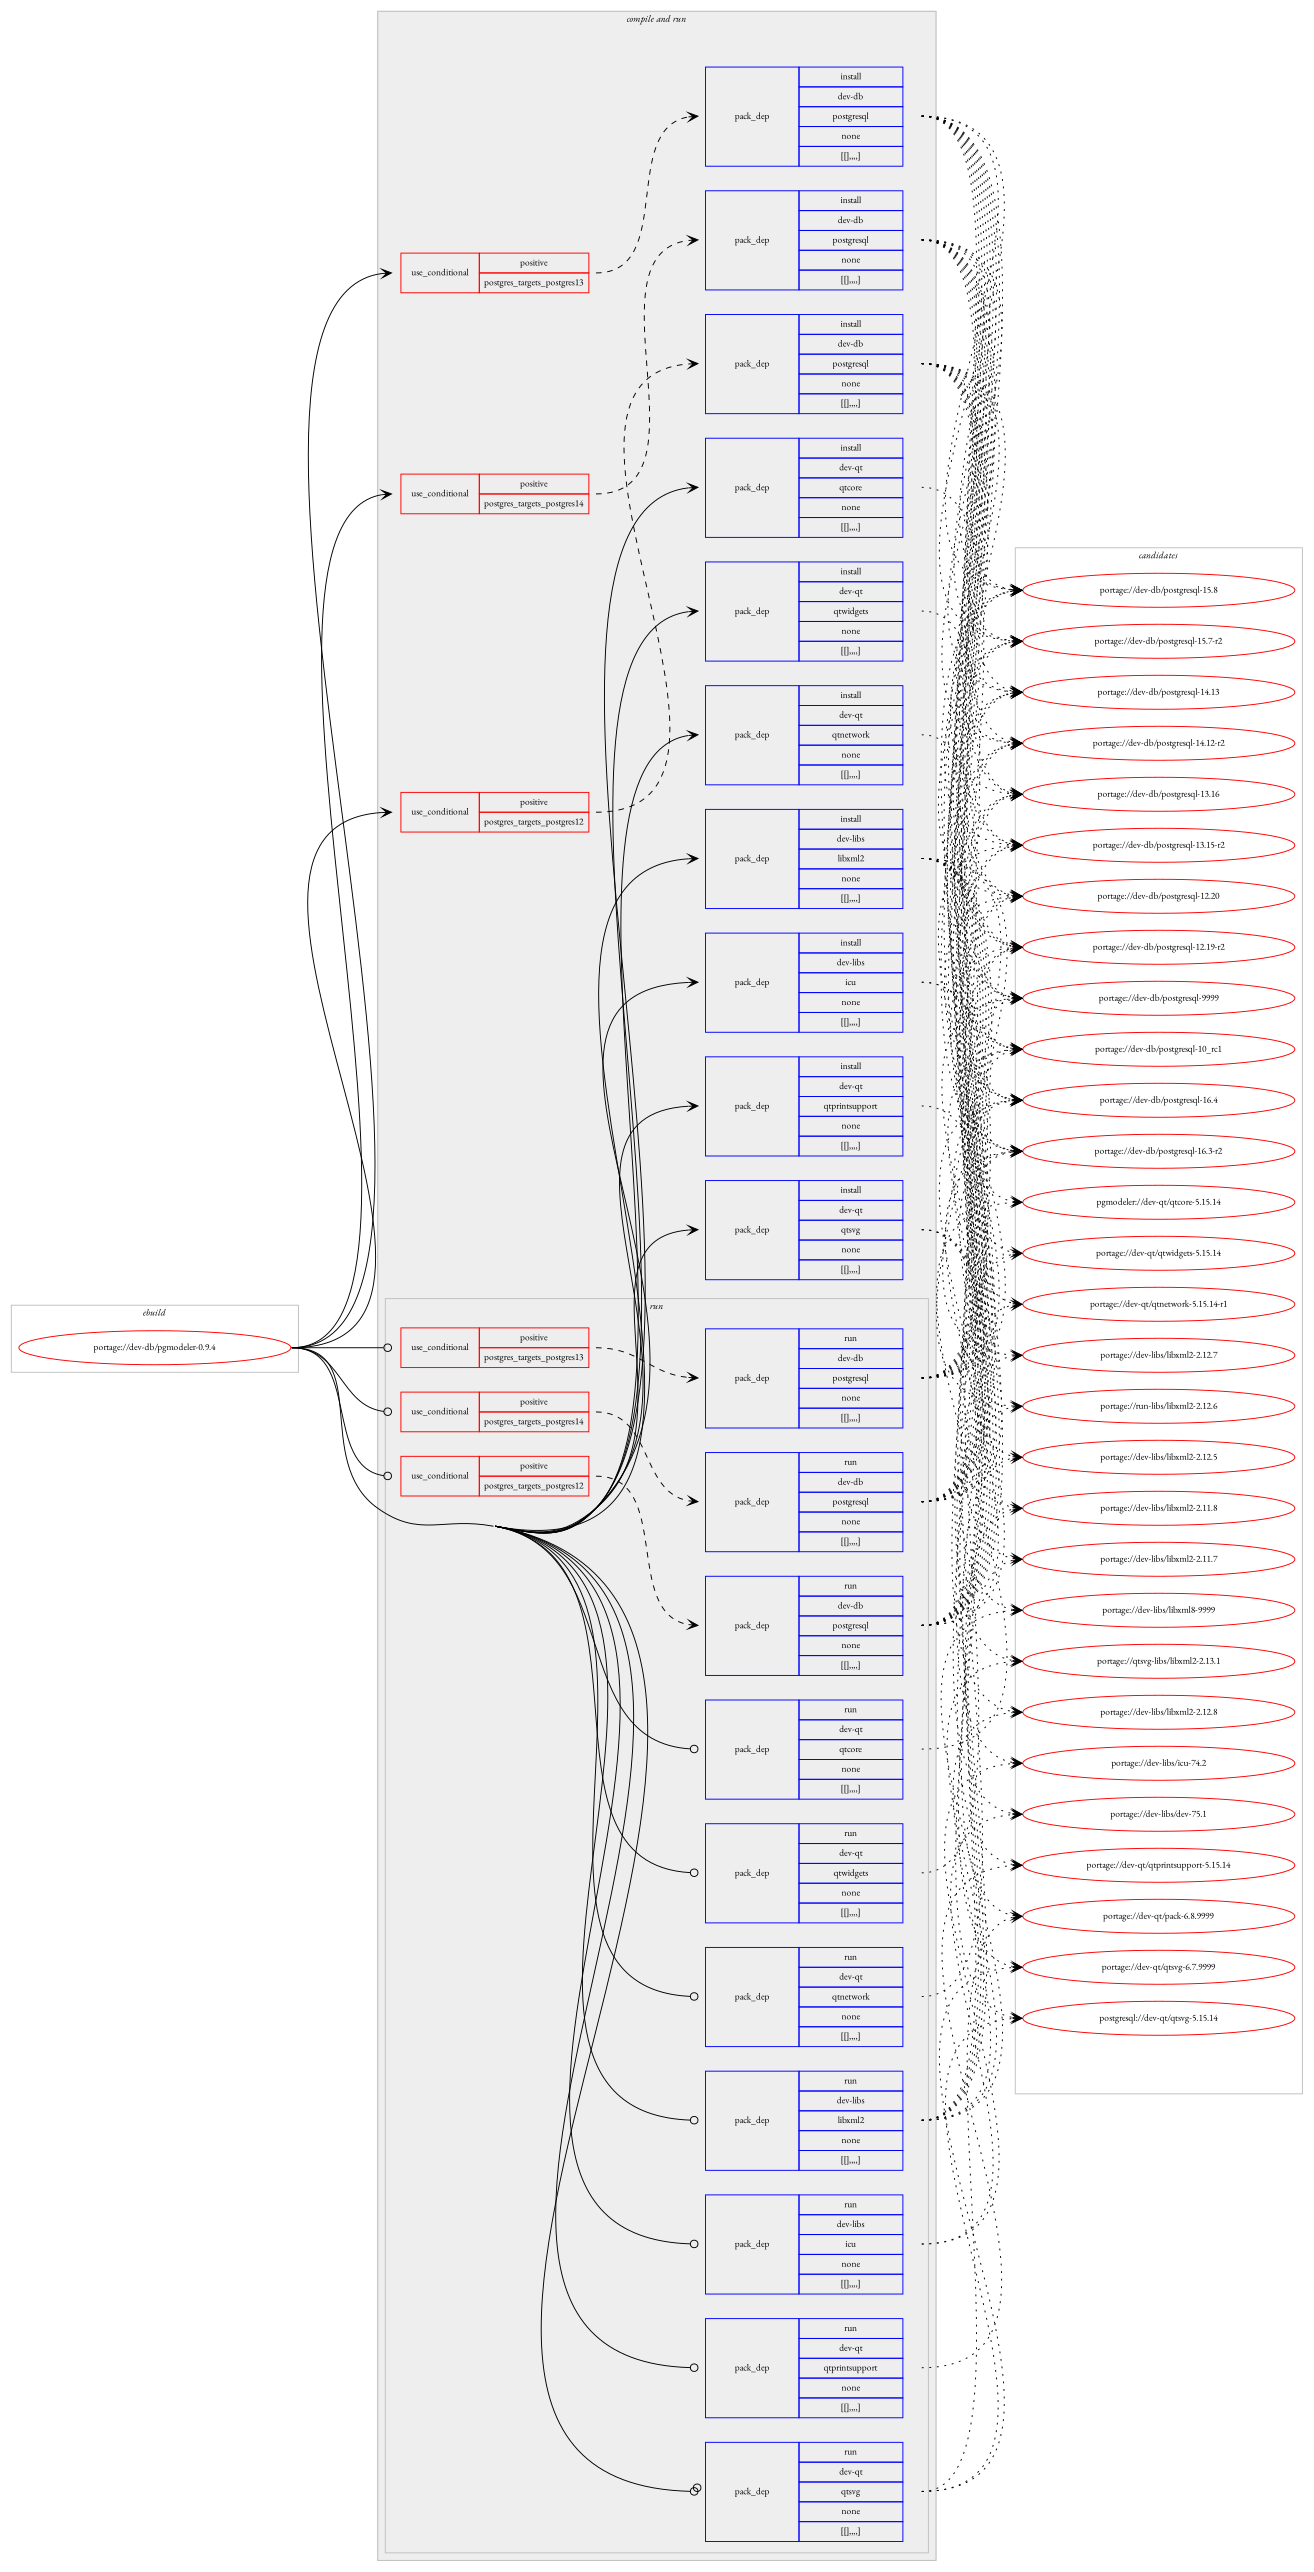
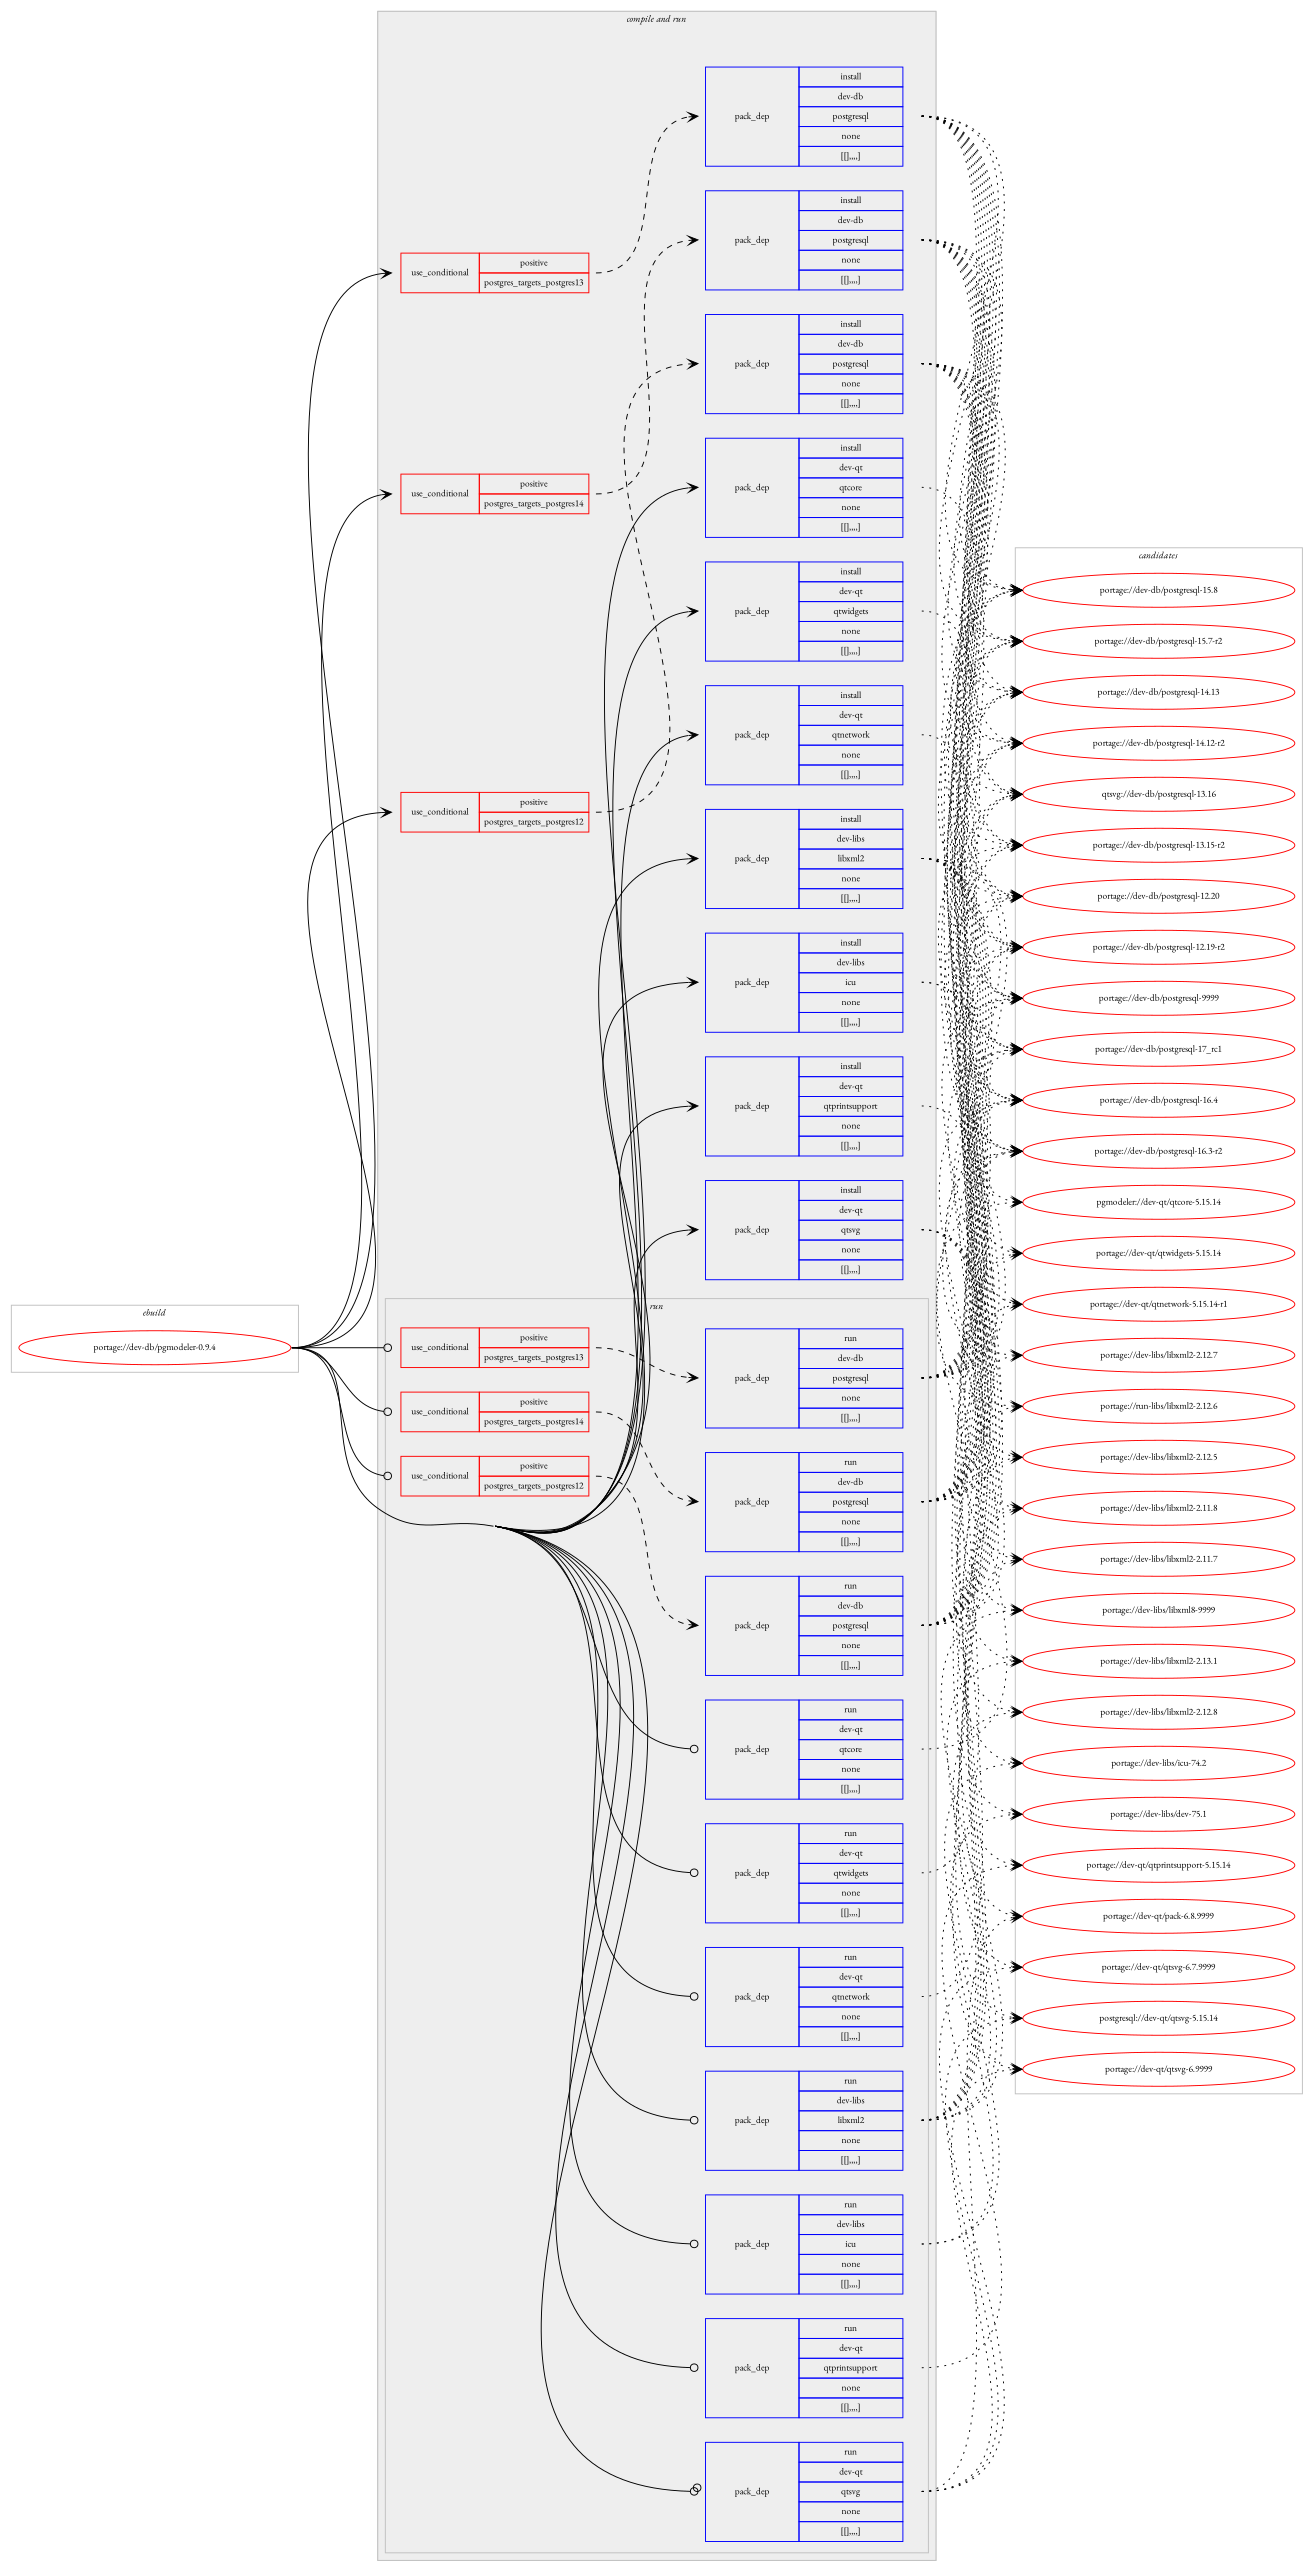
node "portage://dev-db/postgresql-13.16": label "portage://dev-db/postgresql-13.16" -> "qtsvg://dev-db/postgresql-13.16"
node "portage://dev-db/postgresql-10_rc1": label "portage://dev-db/postgresql-10_rc1" -> "portage://dev-db/postgresql-17_rc1"
node "portage://qtsvg-libs/libxml2-2.13.1": label "portage://qtsvg-libs/libxml2-2.13.1" -> "portage://dev-libs/libxml2-2.13.1"
node "portage://dev-qt/qtsvg-6.9999": added
